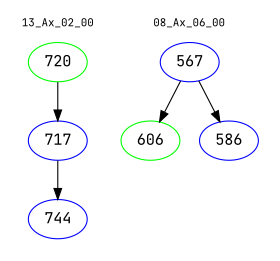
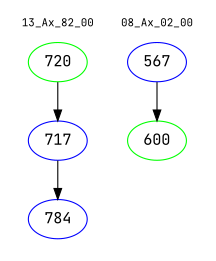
cluster "13_Ax_02_00": label "13_Ax_02_00" -> "13_Ax_82_00"
cluster "08_Ax_06_00": label "08_Ax_06_00" -> "08_Ax_02_00"
node "606": label "606" -> "600"
node "586": removed
node "744": label "744" -> "784"
